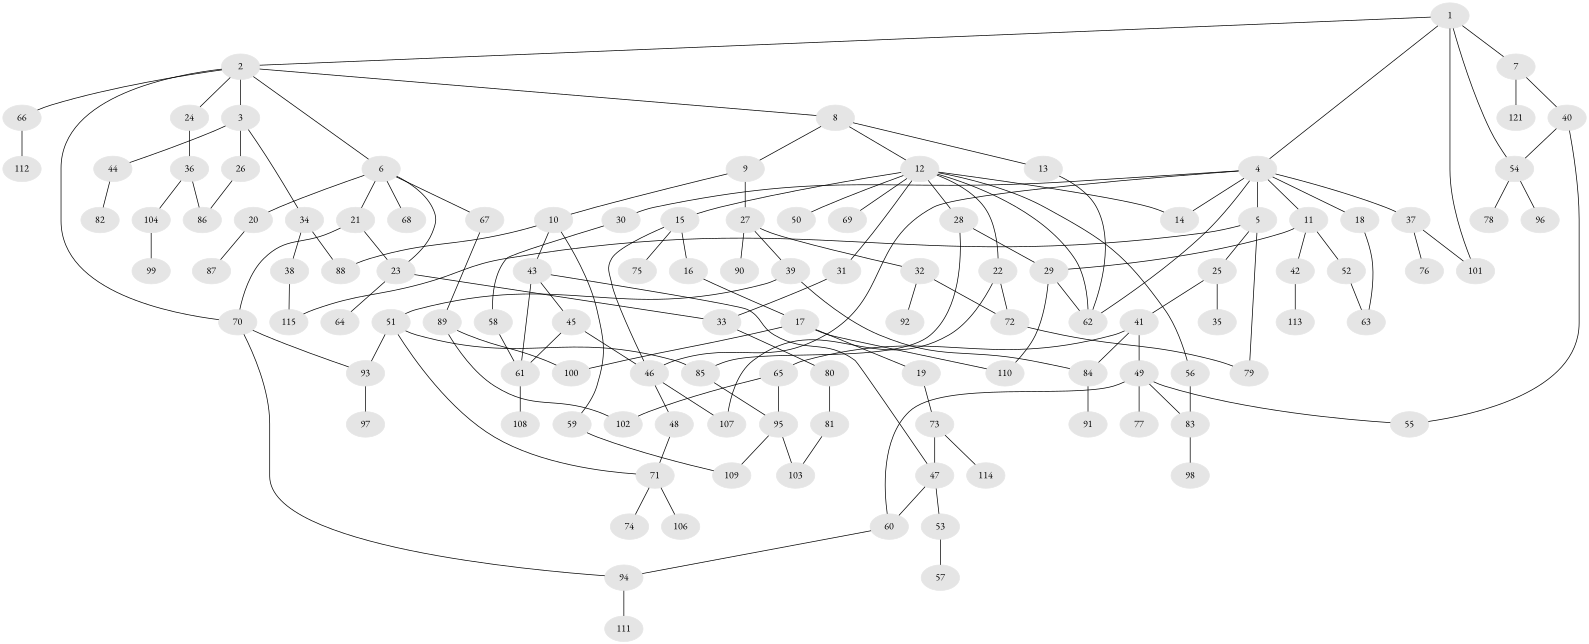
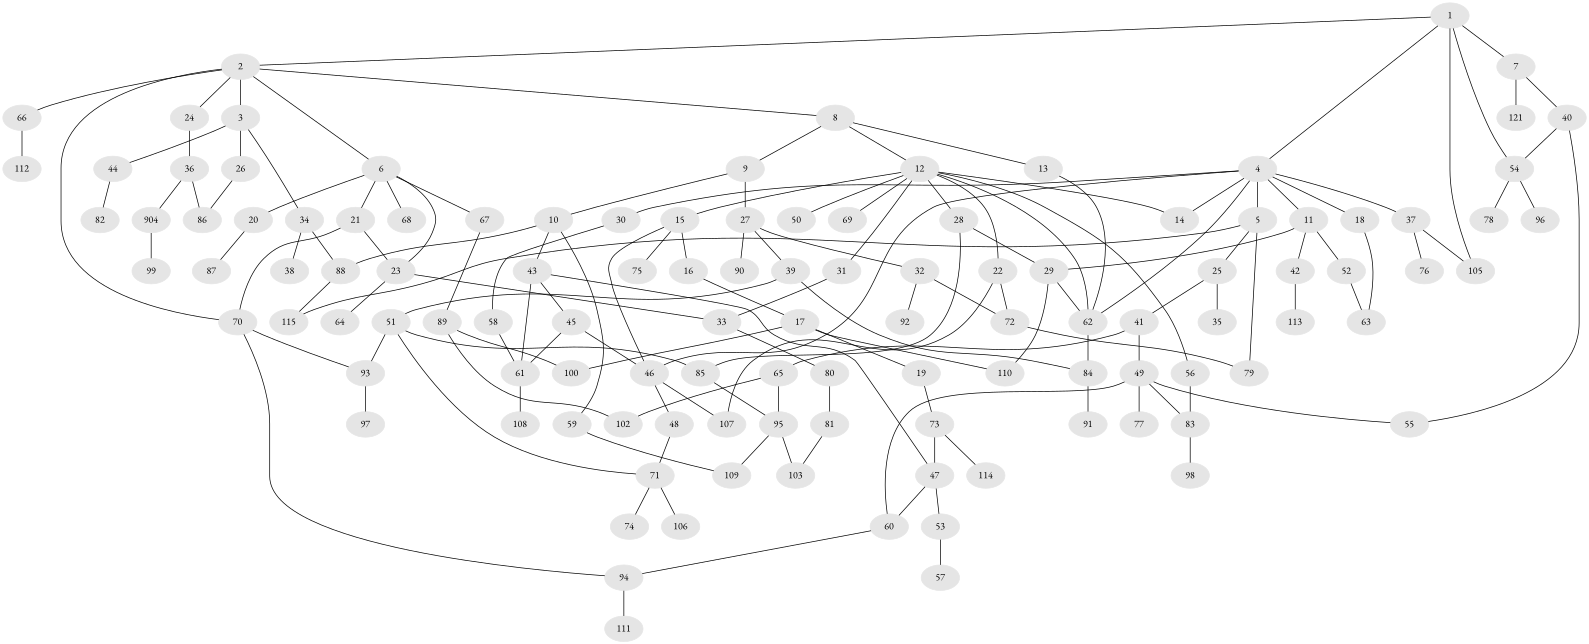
node "104": label "104" -> "904"
node "101": label "101" -> "105"
edge "38" -- "115": now "88" -- "115"
edge "41" -- "84": now "62" -- "84"
